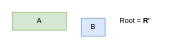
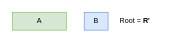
node "B": moved (93, 27) -> (96, 21)
